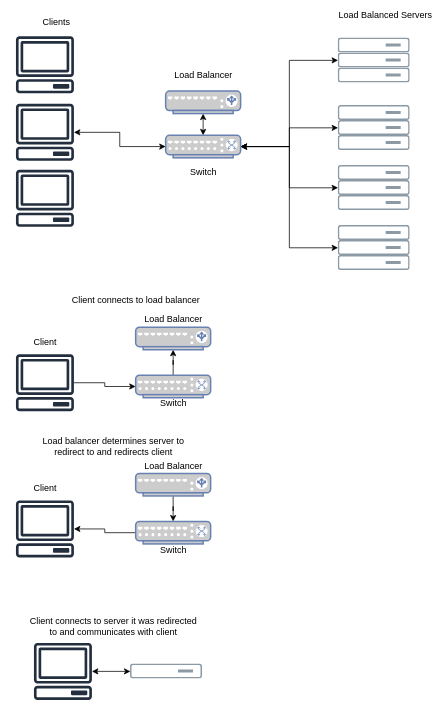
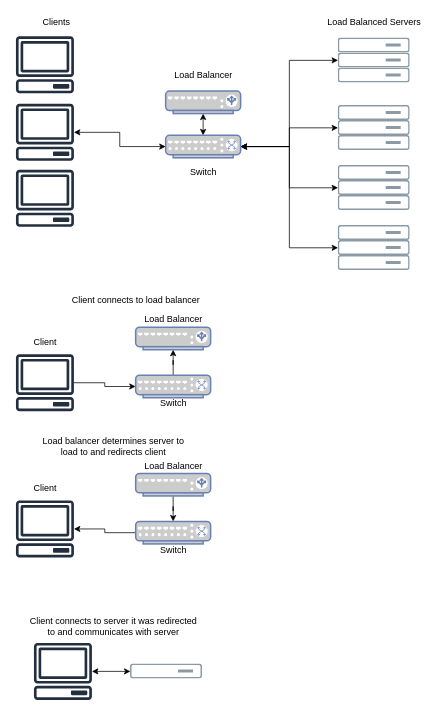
node "Load Balanced Servers": moved (385, 15) -> (374, 23)
node "Load balancer determines server to redirect to and redirects client": label "Load balancer determines server to redirect to and redirects client" -> "Load balancer determines server to load to and redirects client"
node "Client connects to server it was redirected to and communicates with client": label "Client connects to server it was redirected to and communicates with client" -> "Client connects to server it was redirected to and communicates with server"
